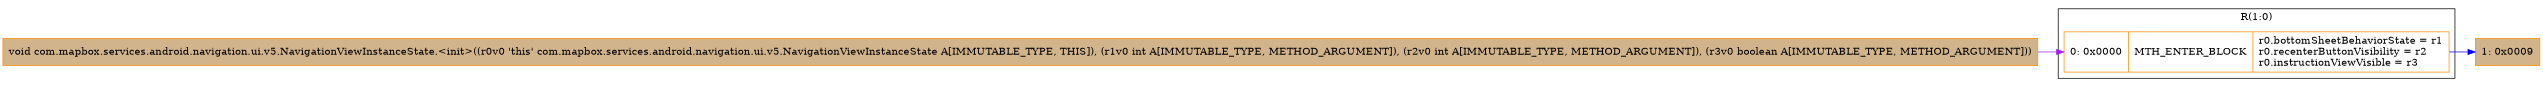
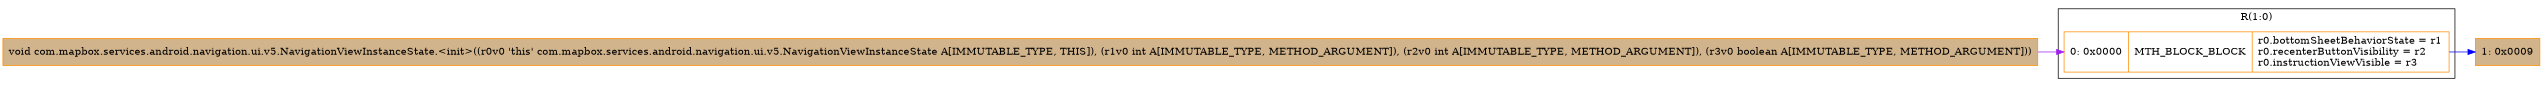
node "0: 0x0000": text "MTH_ENTER_BLOCK" -> "MTH_BLOCK_BLOCK"
